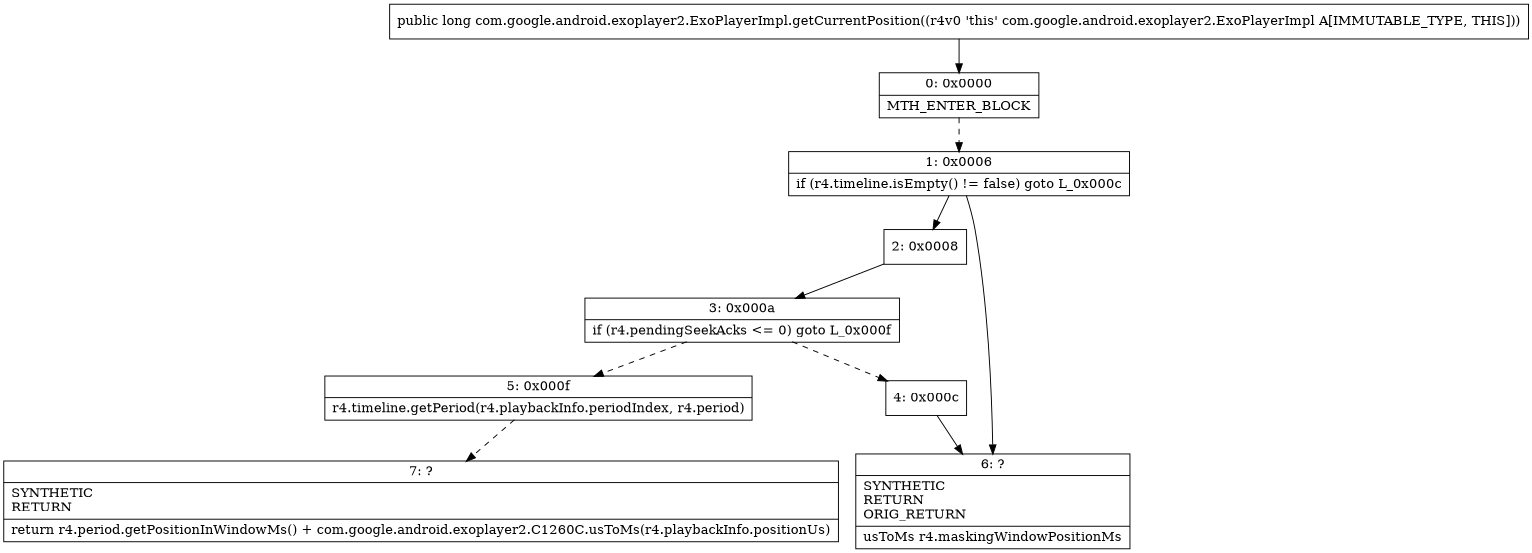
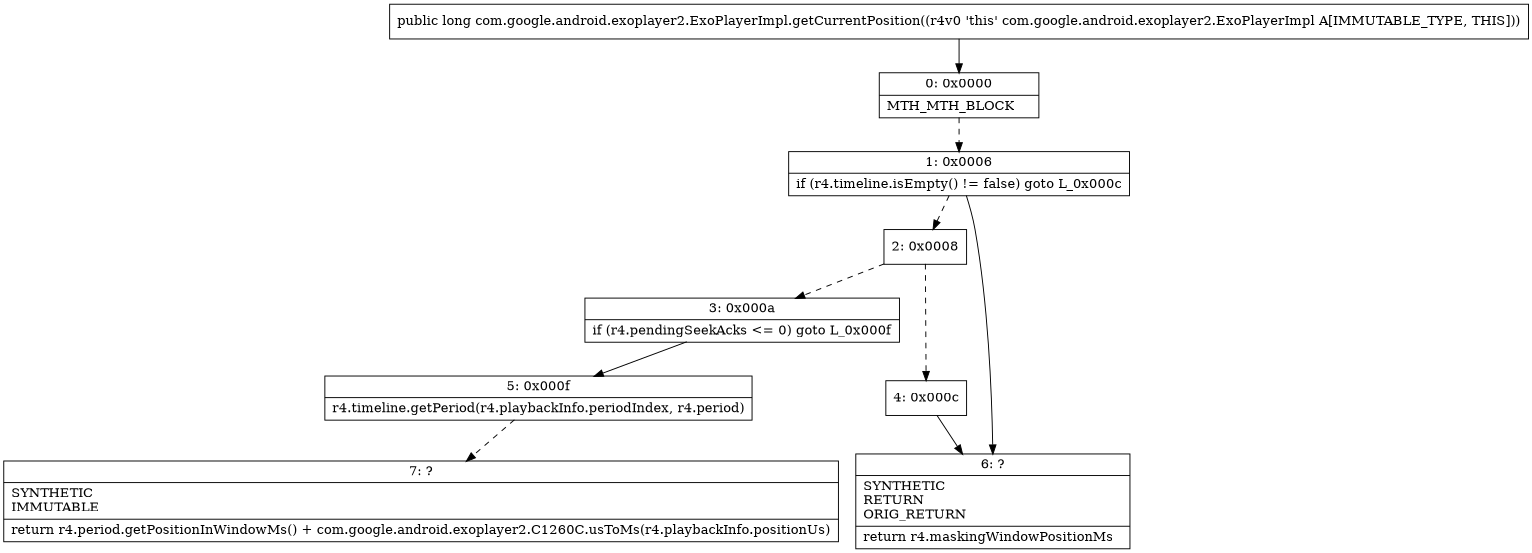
node "0: 0x0000": text "MTH_ENTER_BLOCK" -> "MTH_MTH_BLOCK"
edge "1: 0x0006" -> "2: 0x0008": style solid -> dashed
edge "2: 0x0008" -> "3: 0x000a": style solid -> dashed
edge "3: 0x000a" -> "5: 0x000f": style dashed -> solid
edge "3: 0x000a" -> "4: 0x000c": now "2: 0x0008" -> "4: 0x000c"
node "7: ?": text "RETURN" -> "IMMUTABLE"
node "6: ?": text "usToMs r4.maskingWindowPositionMs" -> "return r4.maskingWindowPositionMs"
